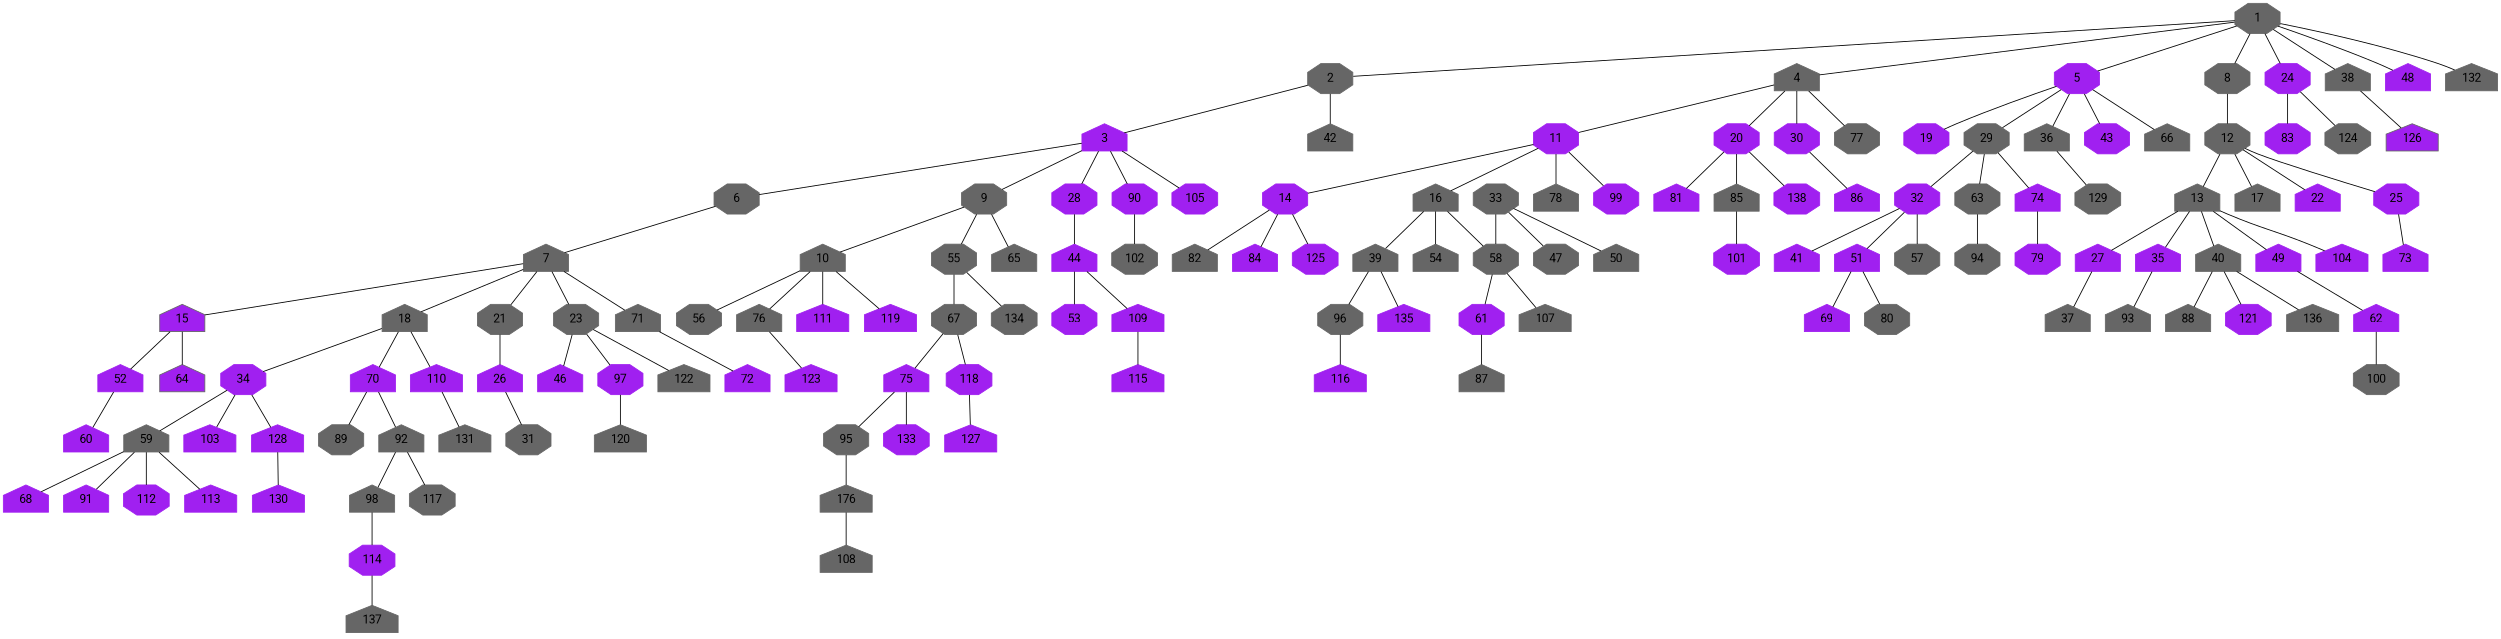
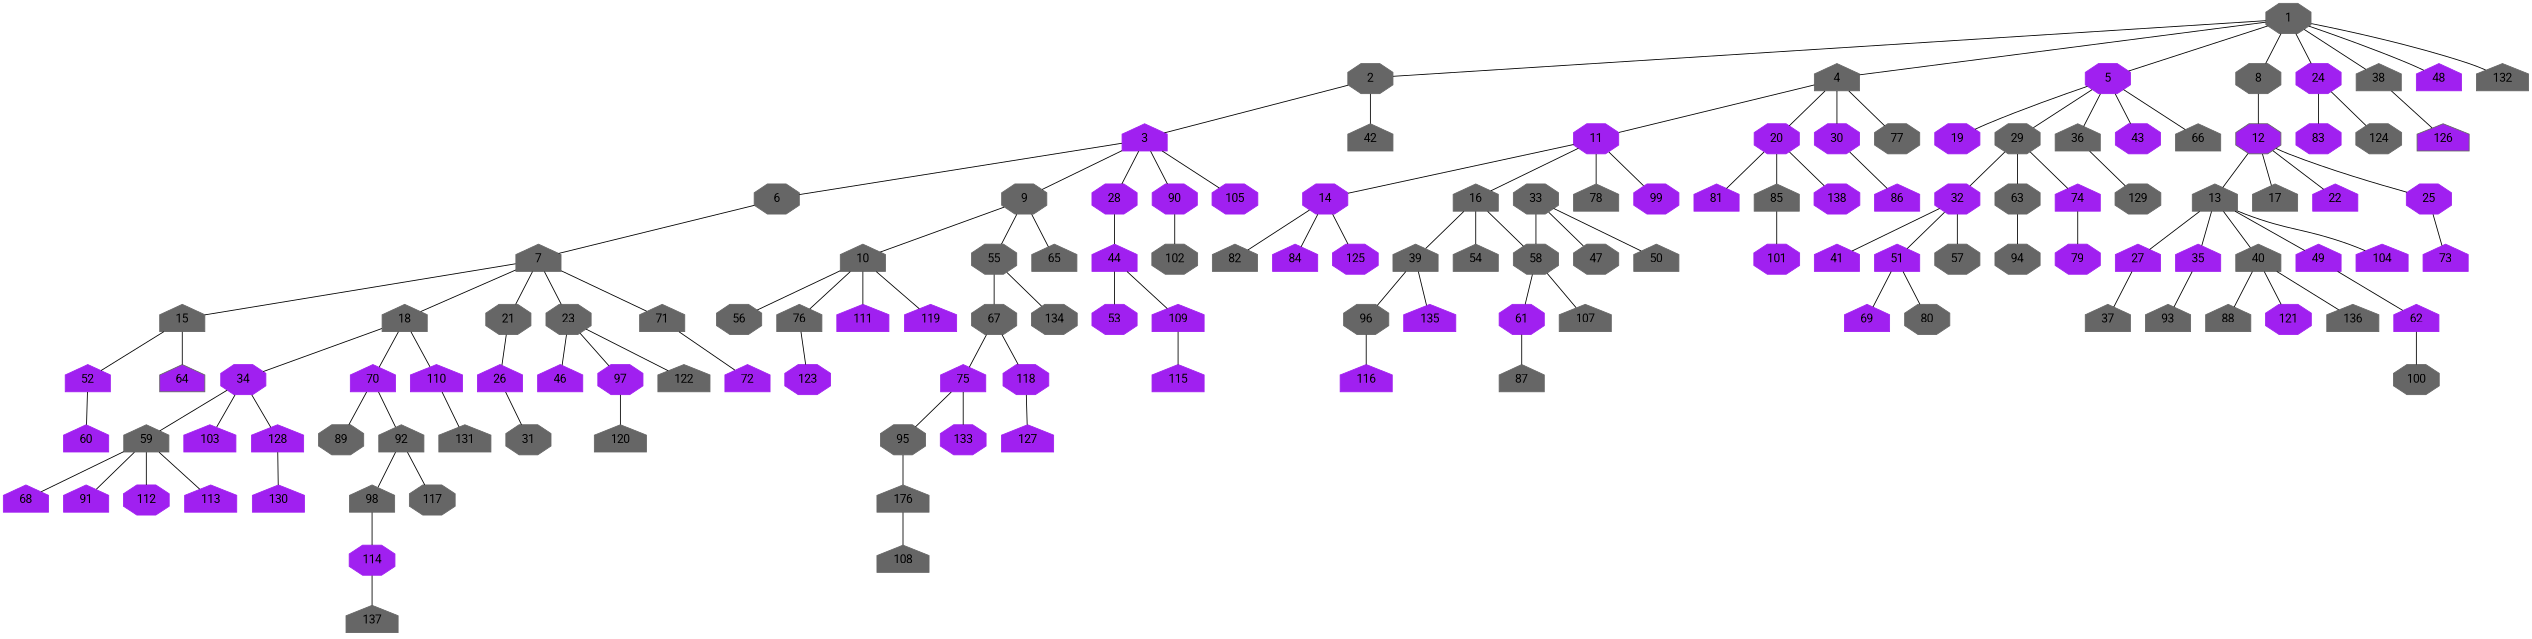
node "12": fillcolor gray40 -> purple
node "15": fillcolor purple -> gray40
node "123": shape house -> octagon
